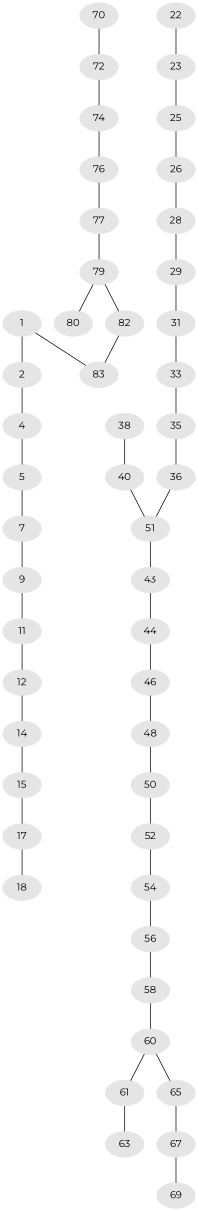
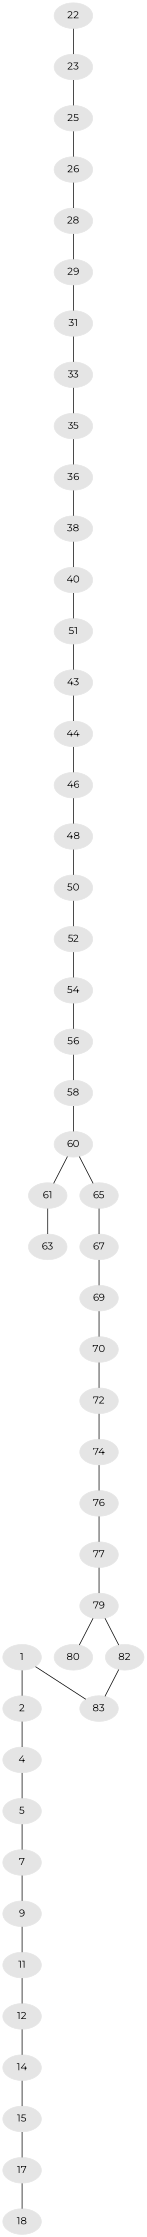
edge "36" -- "51": now "36" -- "38"
edge "69" -- "70": added
